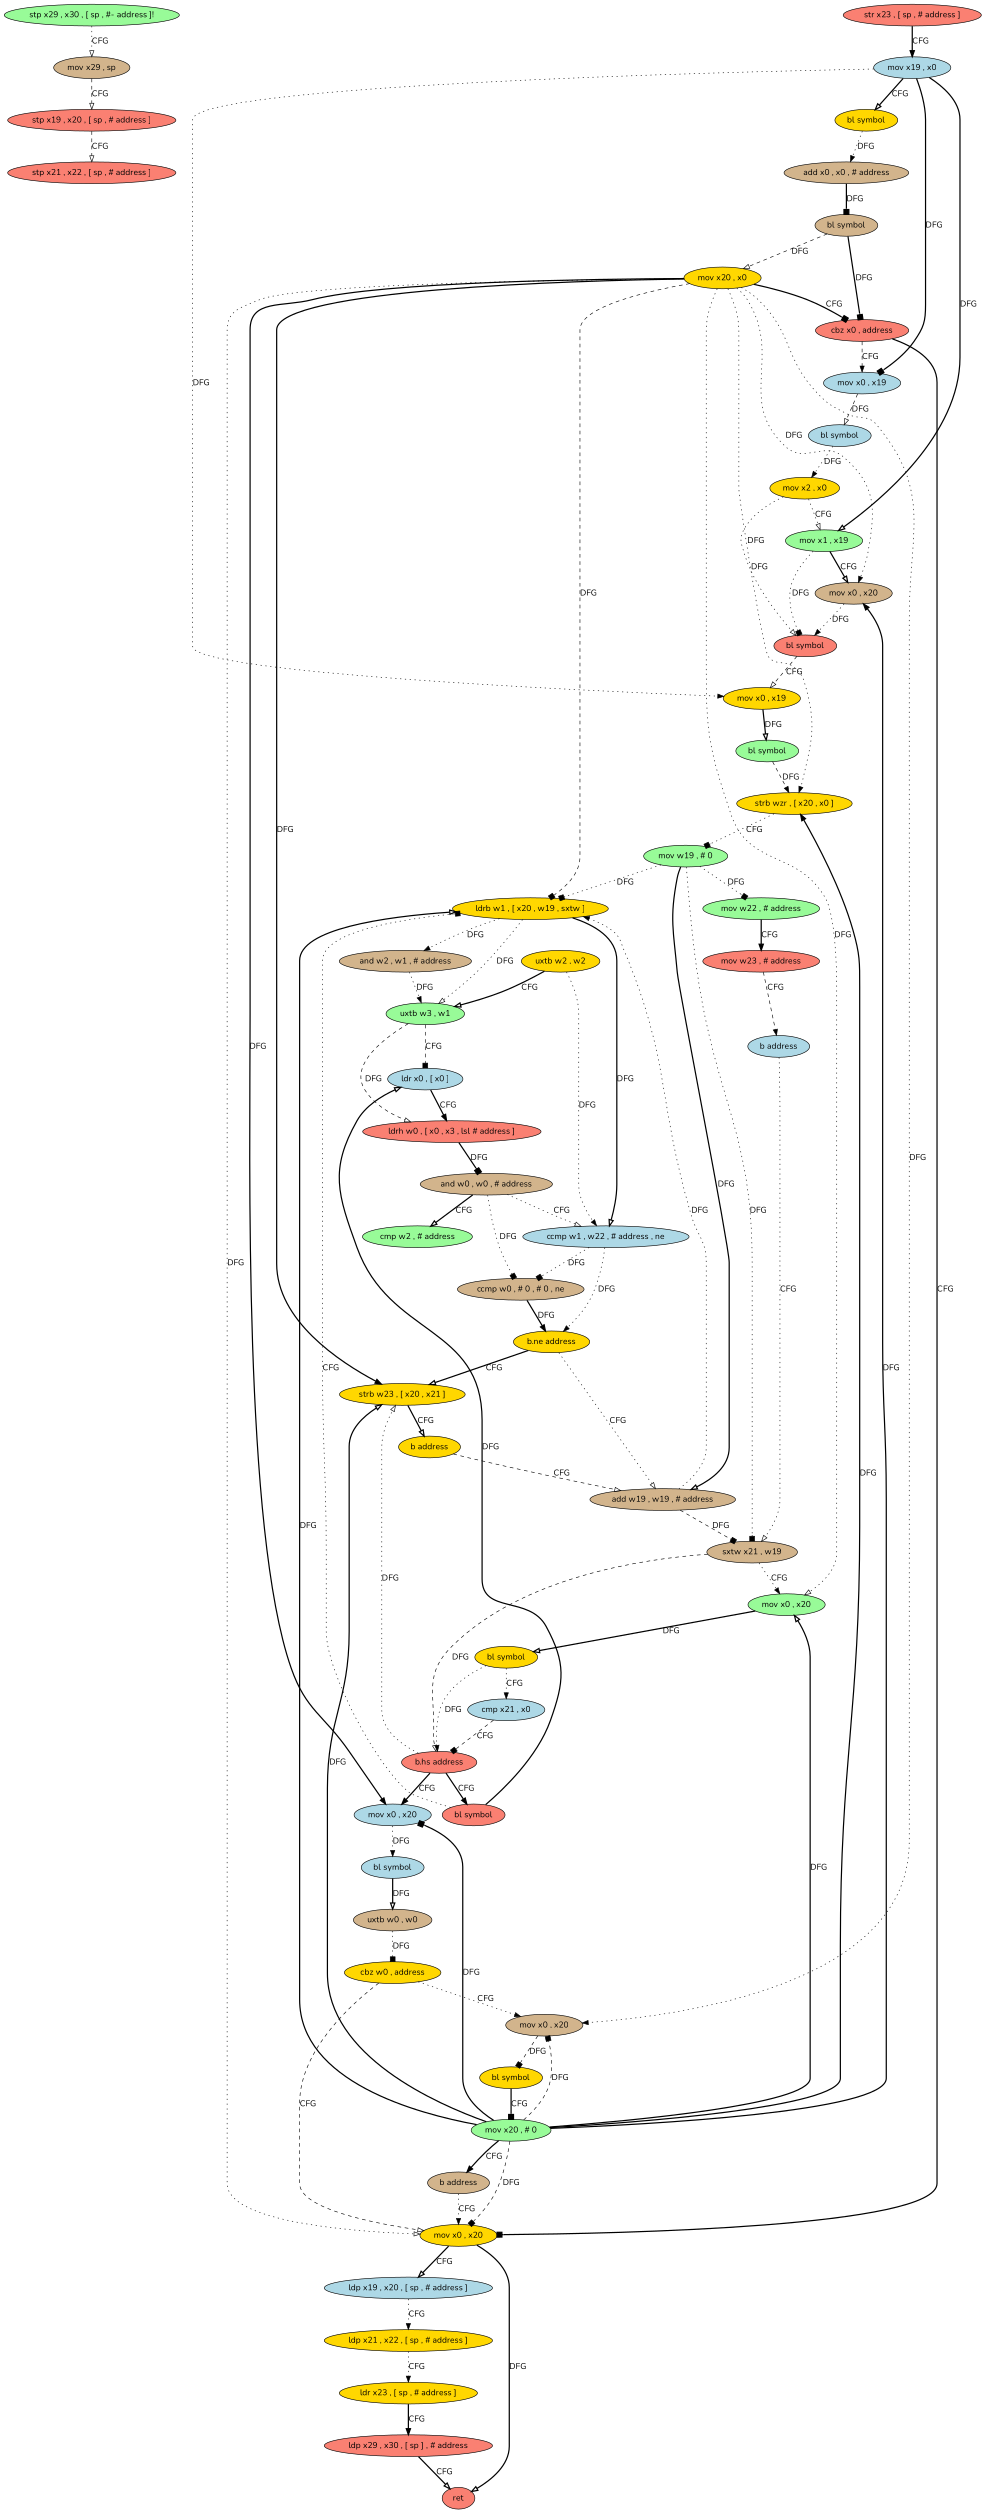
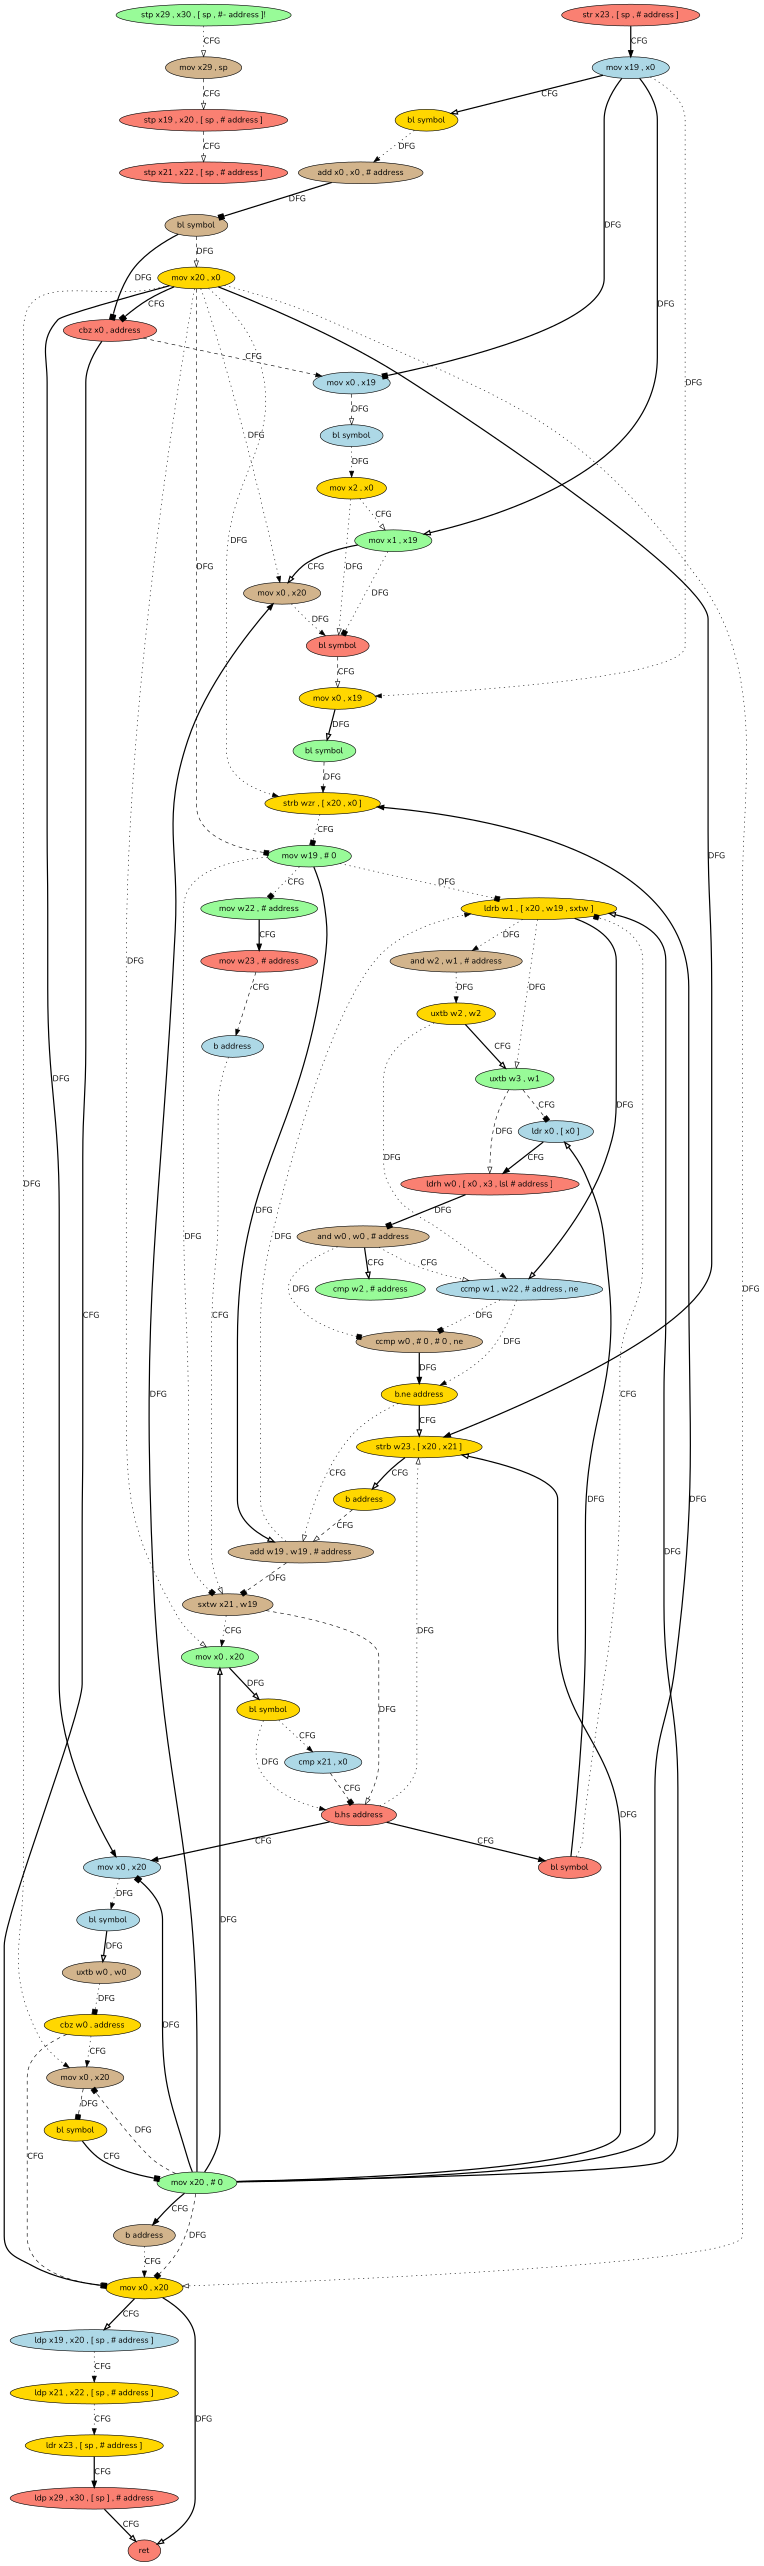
edge "mov x20 , x0" -> "ldrb w1 , [ x20 , w19 , sxtw ]": now "mov x20 , x0" -> "mov w19 , # 0"
edge "mov w19 , # 0" -> "mov w22 , # address": label "DFG" -> "CFG"
edge "and w2 , w1 , # address" -> "uxtb w3 , w1": now "and w2 , w1 , # address" -> "uxtb w2 , w2"
